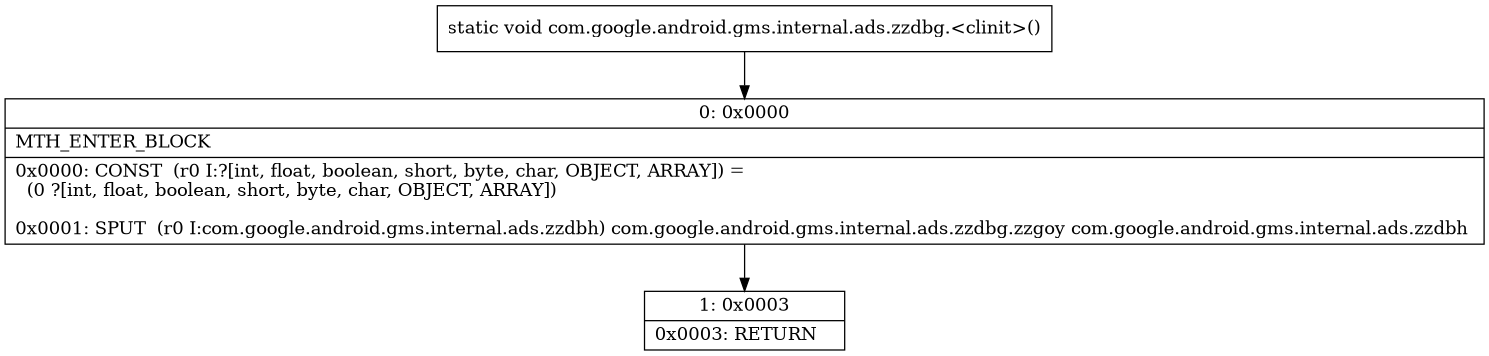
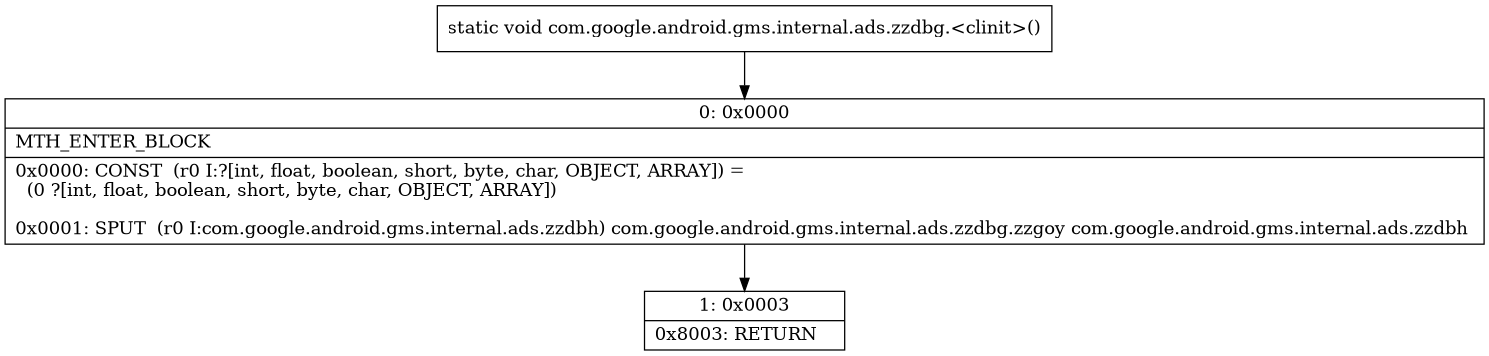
node "1: 0x0003": text "0x0003: RETURN" -> "0x8003: RETURN"
